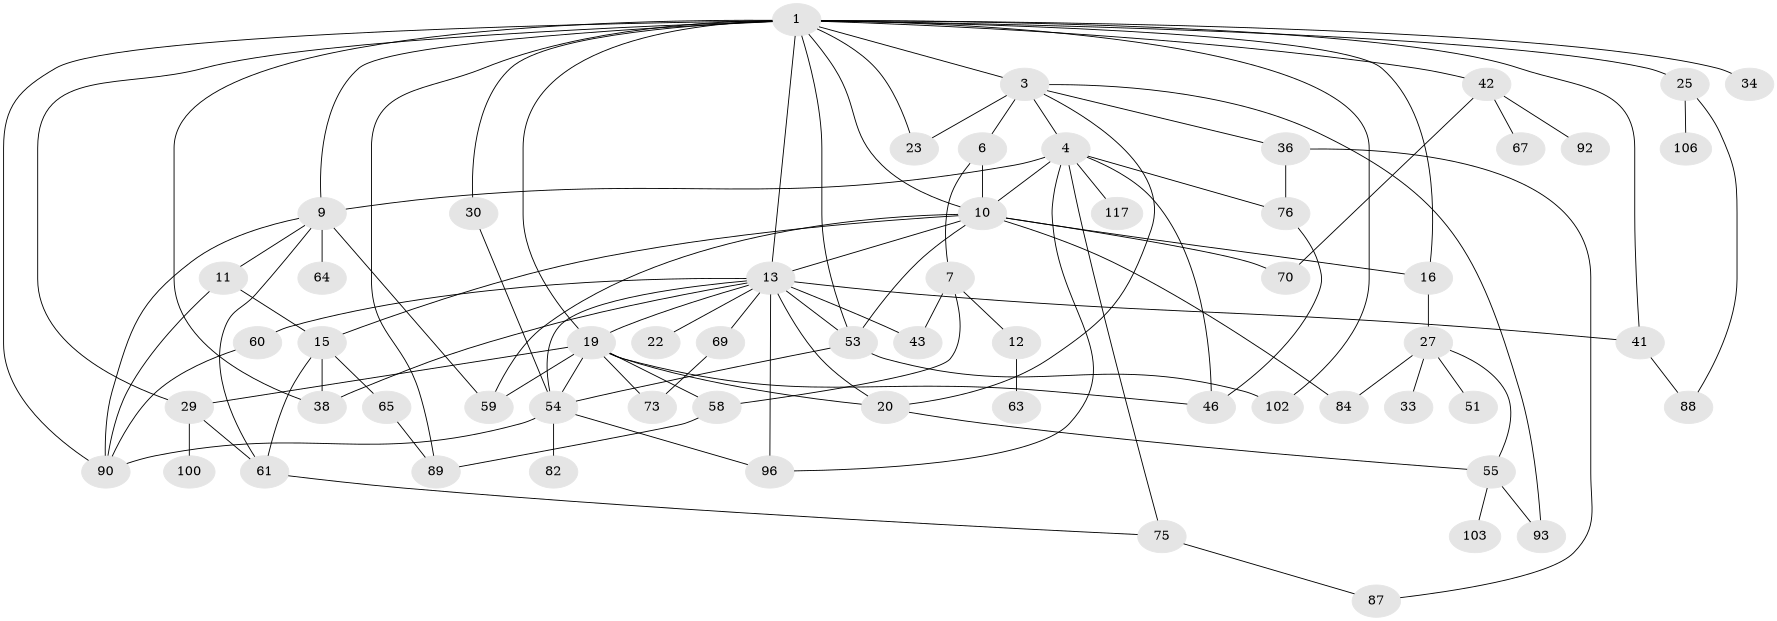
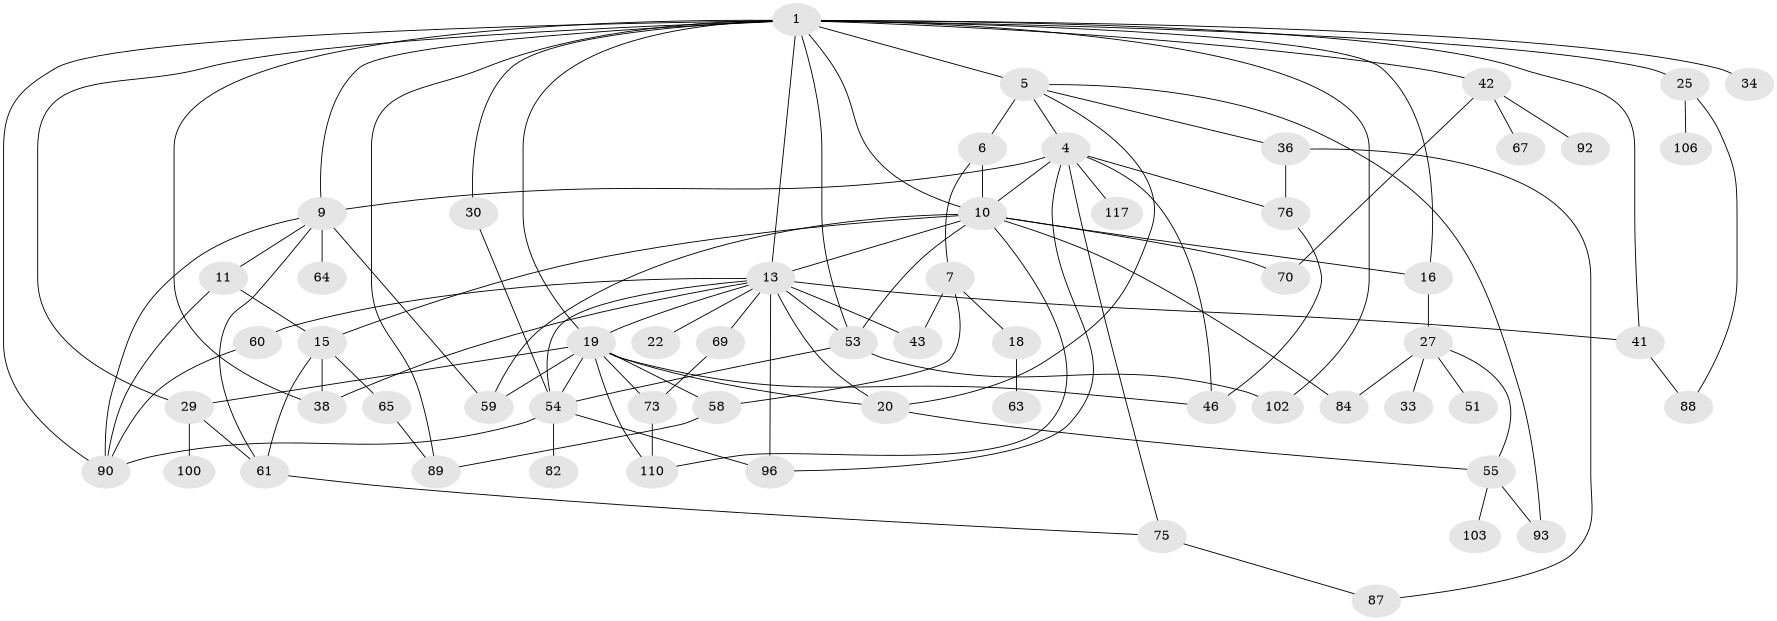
node "3": label "3" -> "5"
node "23": removed
node "12": label "12" -> "18"
node "110": added
